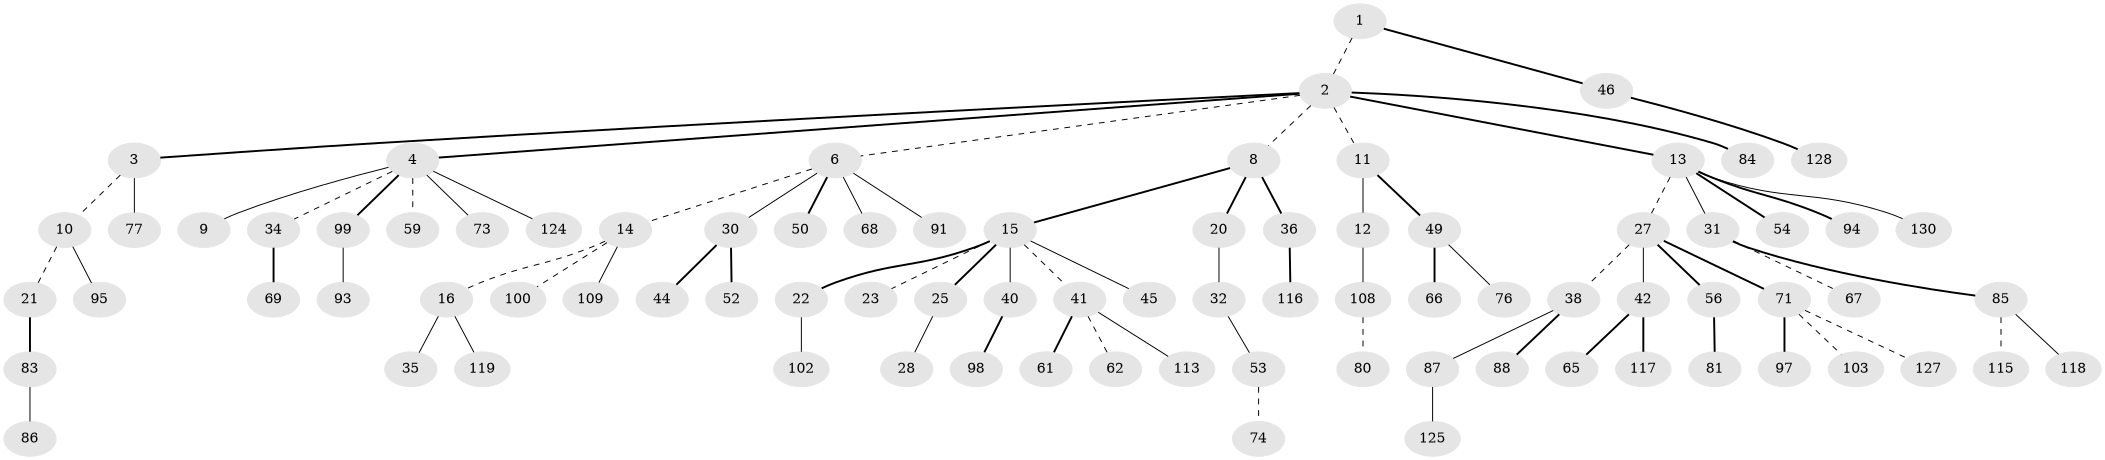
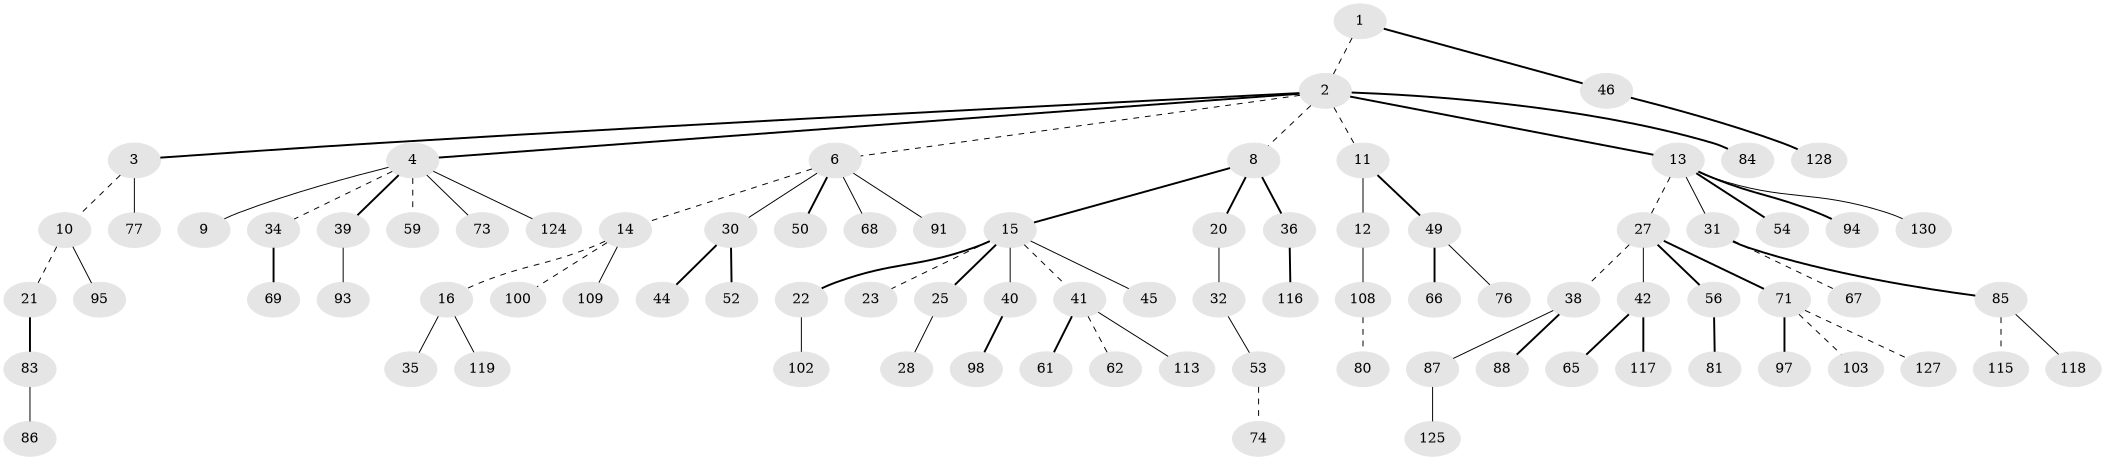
node "99": label "99" -> "39"
